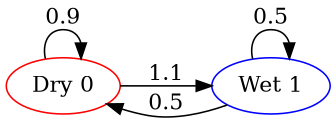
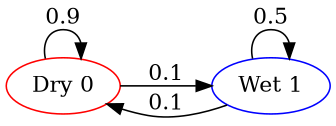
edge "Dry 0" -> "Wet 1": label "1.1" -> "0.1"
edge "Wet 1" -> "Dry 0": label "0.5" -> "0.1"
